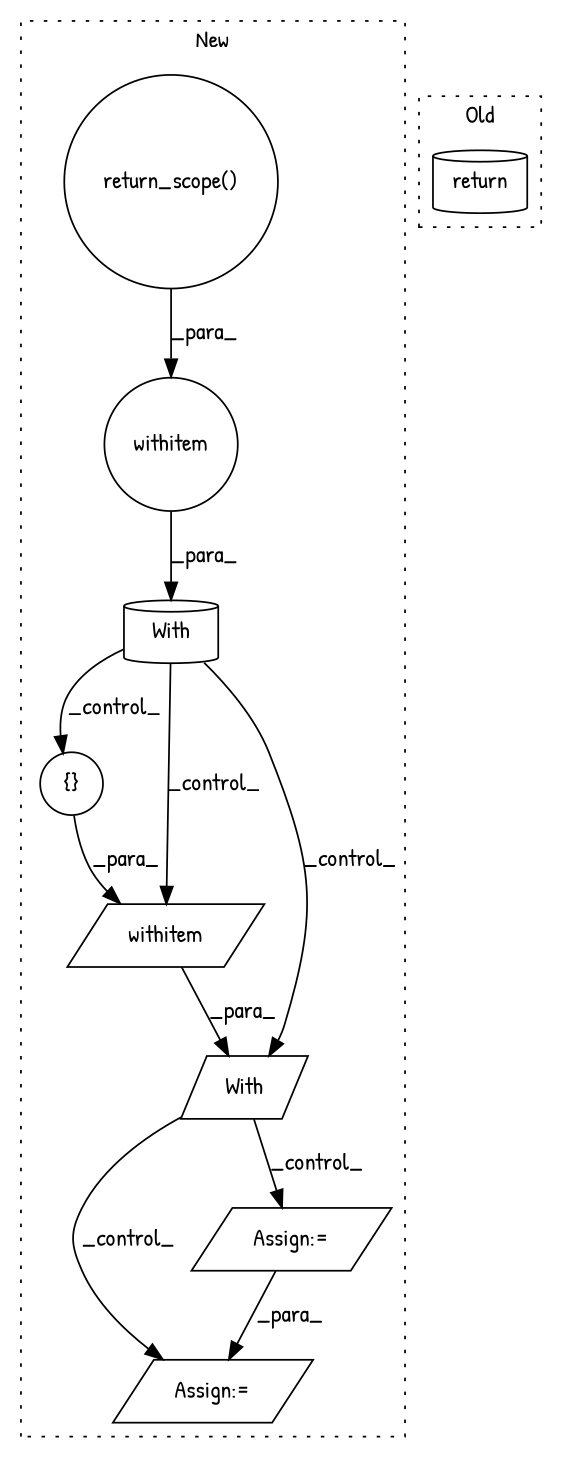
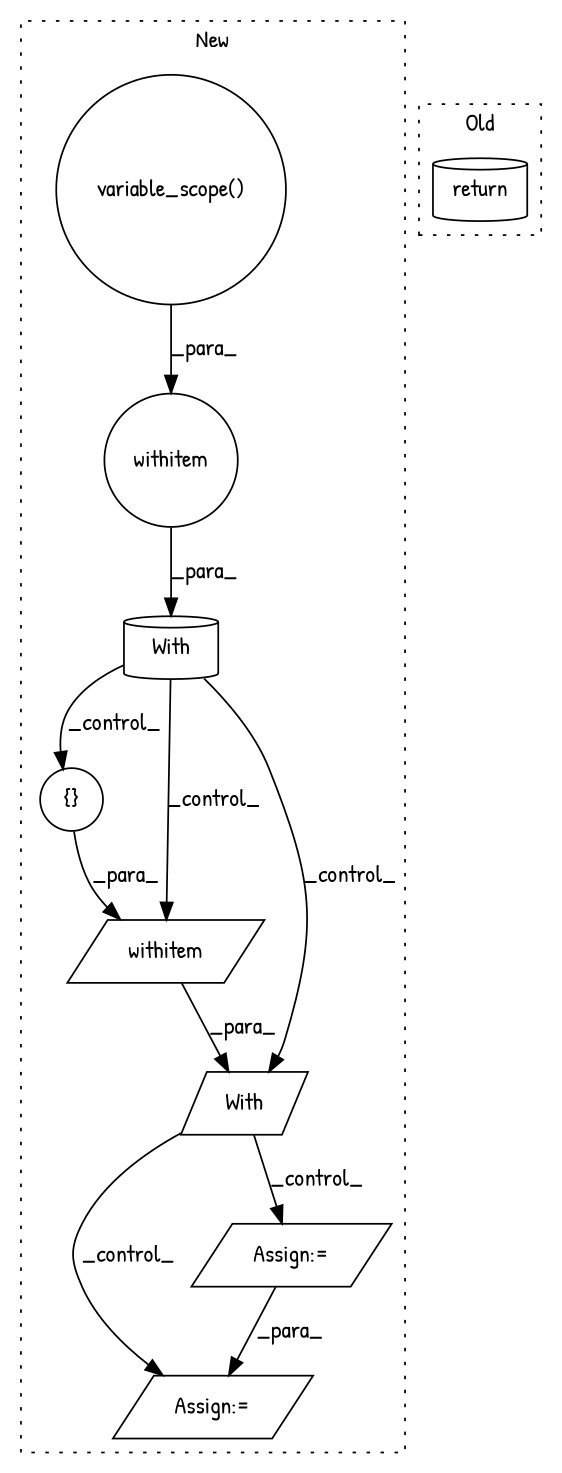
node "return_scope()": label "return_scope()" -> "variable_scope()"
